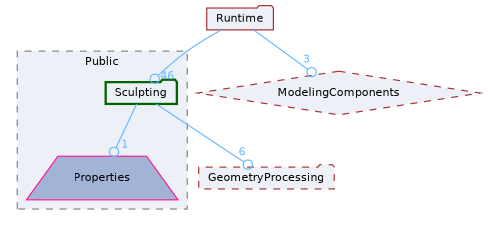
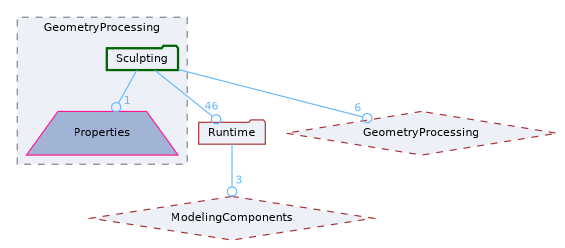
edge "Runtime" -> "Sculpting": reversed
cluster "Public": label "Public" -> "GeometryProcessing"
node "GeometryProcessing": shape folder -> diamond
